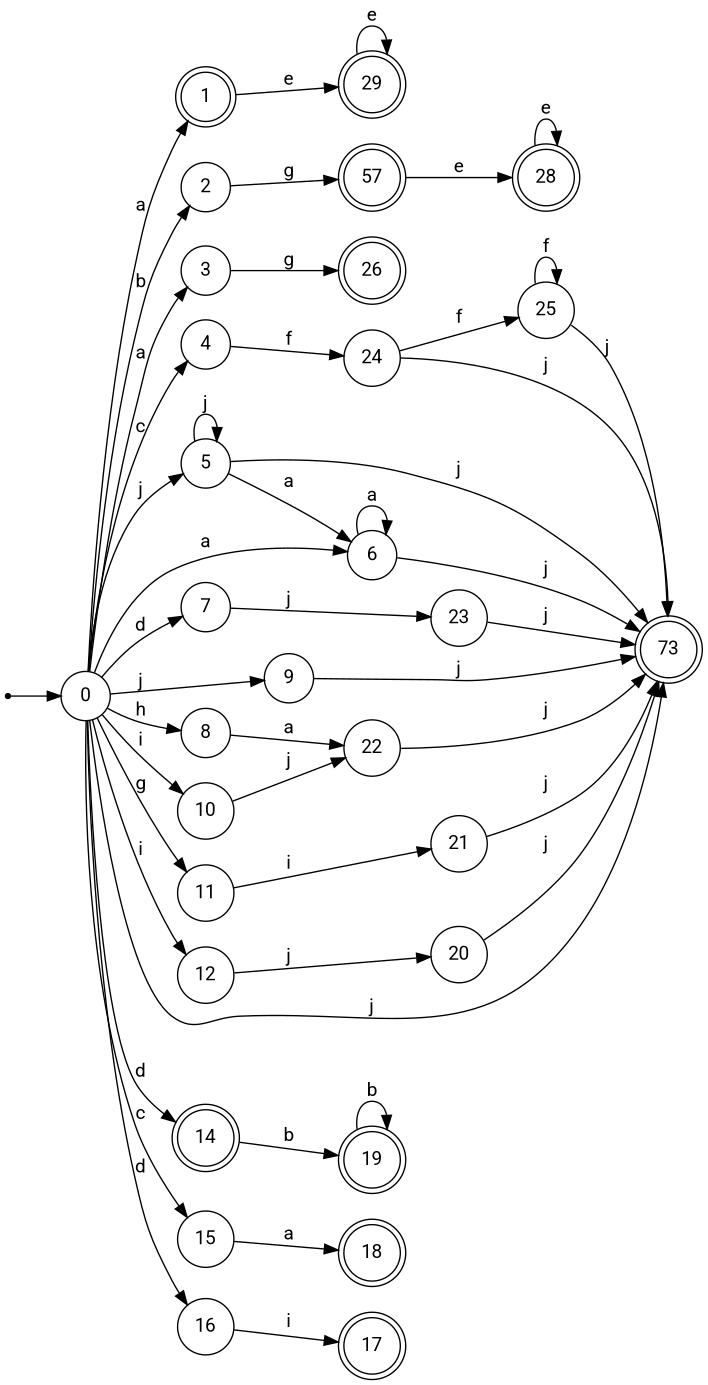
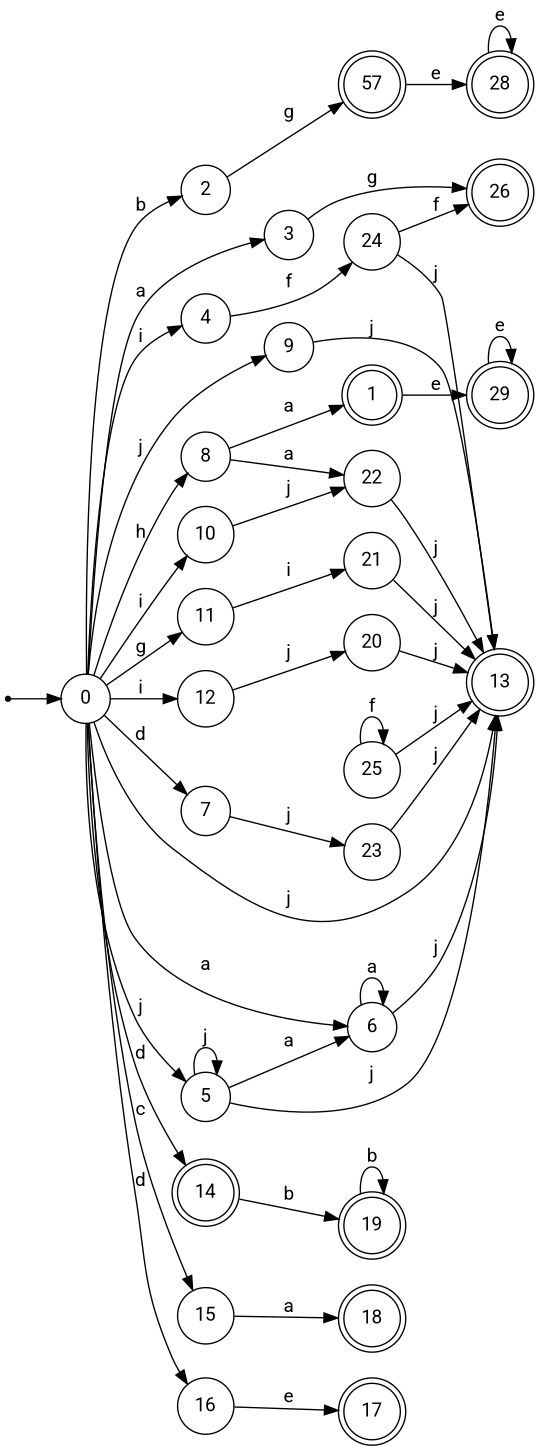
edge "24" -> "25": now "24" -> "26"
edge "0" -> "1": now "8" -> "1"
edge "0" -> "4": label "c" -> "i"
node "73": label "73" -> "13"
edge "16" -> "17": label "i" -> "e"
